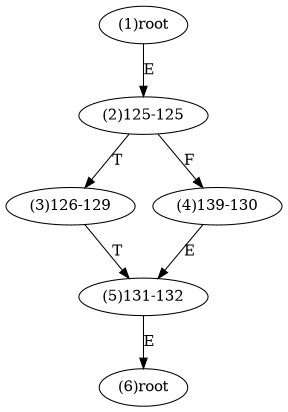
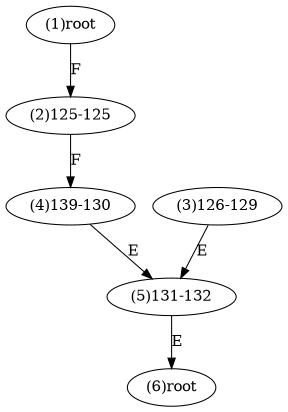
edge "(1)root" -> "(2)125-125": label "E" -> "F"
edge "(2)125-125" -> "(3)126-129": removed, label "T"
edge "(3)126-129" -> "(5)131-132": label "T" -> "E"
